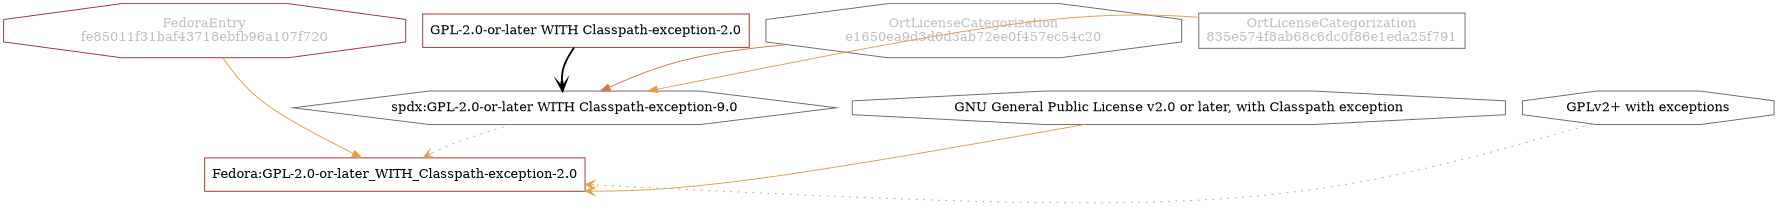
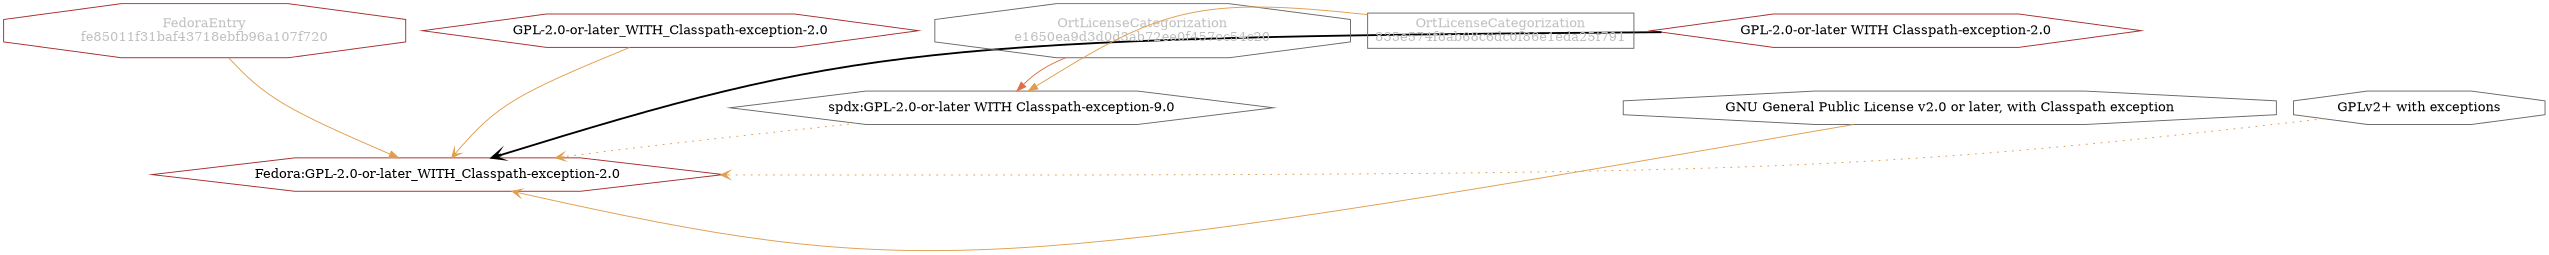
node "GPL-2.0-or-later WITH Classpath-exception-2.0": shape box -> hexagon
node "GPL-2.0-or-later_WITH_Classpath-exception-2.0": added
edge "GPL-2.0-or-later WITH Classpath-exception-2.0" -> "spdx:GPL-2.0-or-later WITH Classpath-exception-9.0": now "GPL-2.0-or-later WITH Classpath-exception-2.0" -> "Fedora:GPL-2.0-or-later_WITH_Classpath-exception-2.0"
node "Fedora:GPL-2.0-or-later_WITH_Classpath-exception-2.0": shape box -> hexagon
